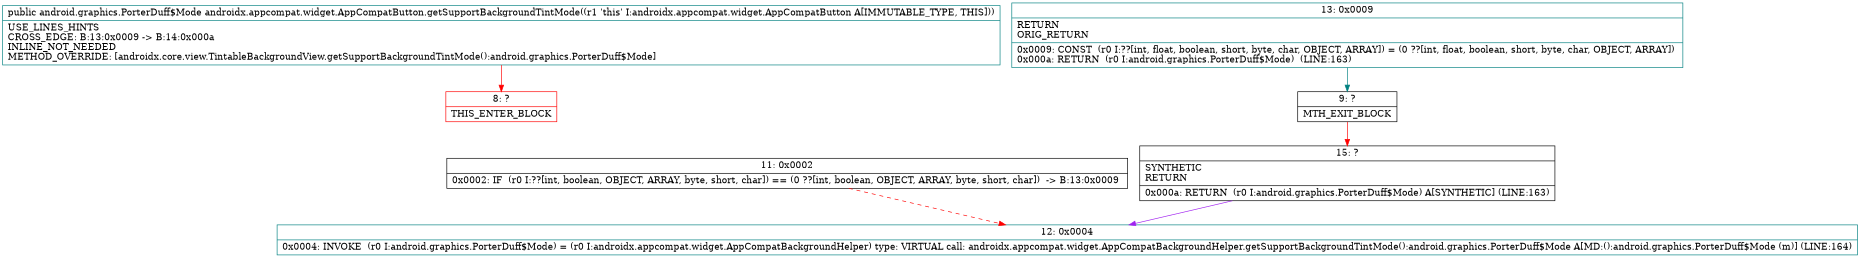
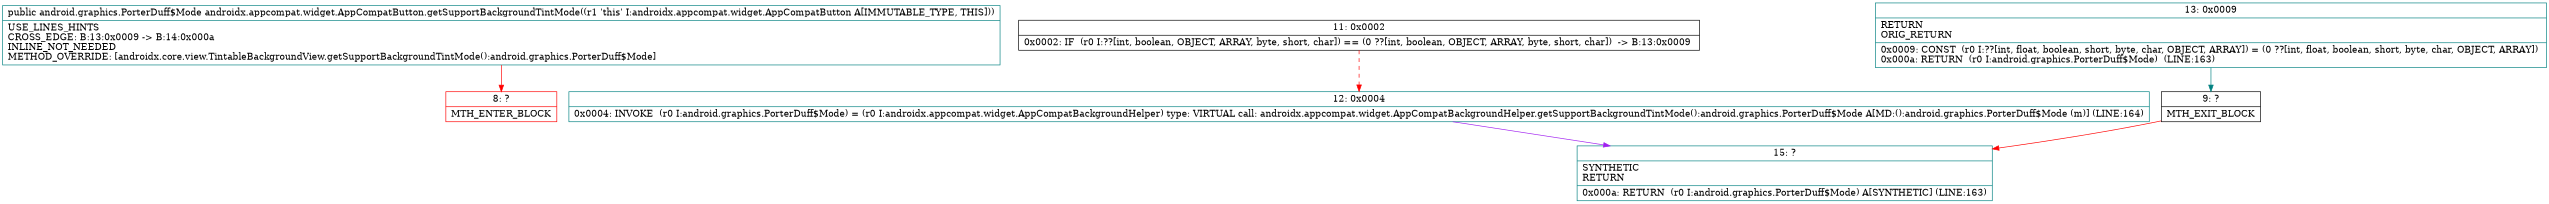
node "8: ?": text "THIS_ENTER_BLOCK" -> "MTH_ENTER_BLOCK"
node "15: ?": color black -> teal
edge "15: ?" -> "12: 0x0004": reversed
